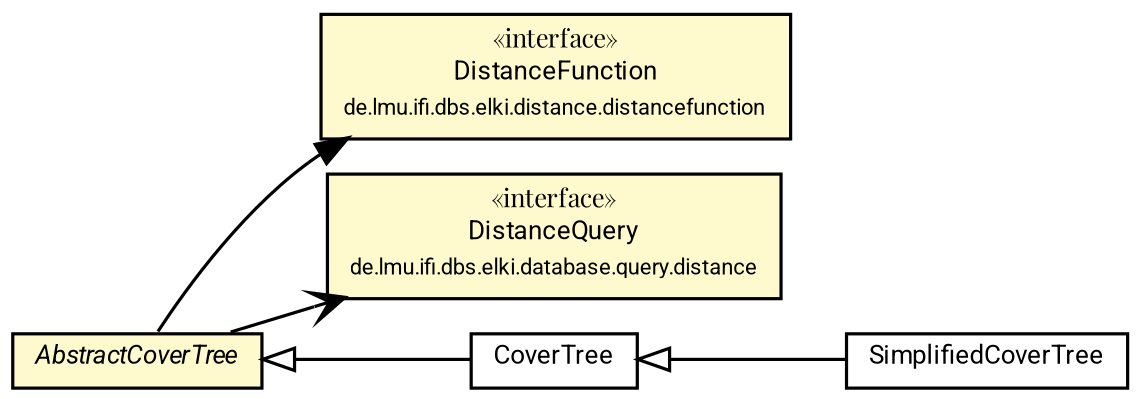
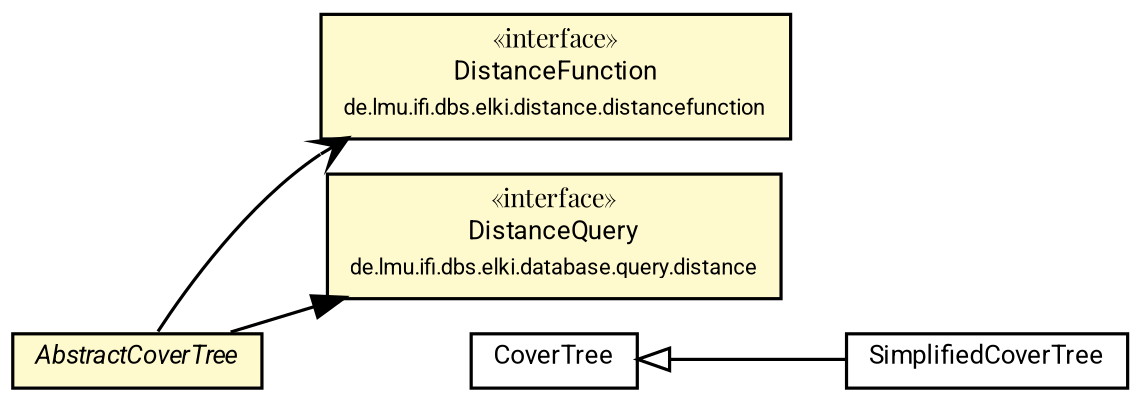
edge "AbstractCoverTree" -> "DistanceFunction": arrowhead normal -> open
edge "AbstractCoverTree" -> "DistanceQuery": arrowhead open -> normal
edge "CoverTree" -> "AbstractCoverTree": removed
